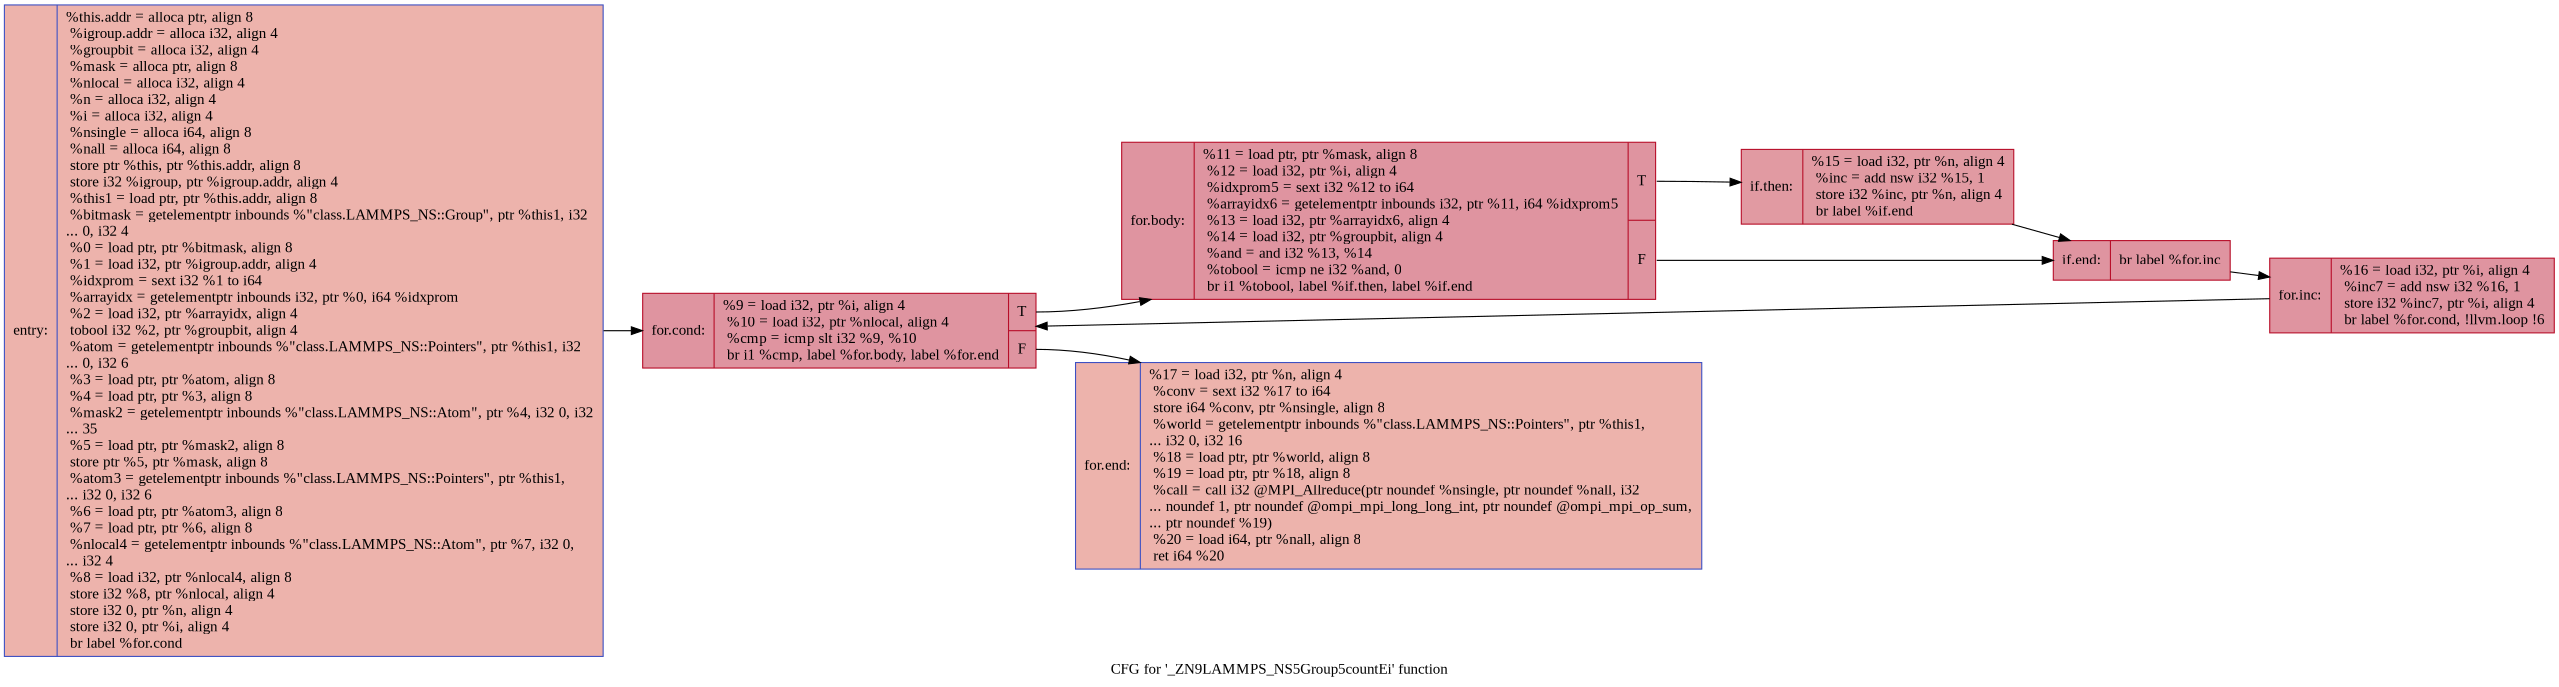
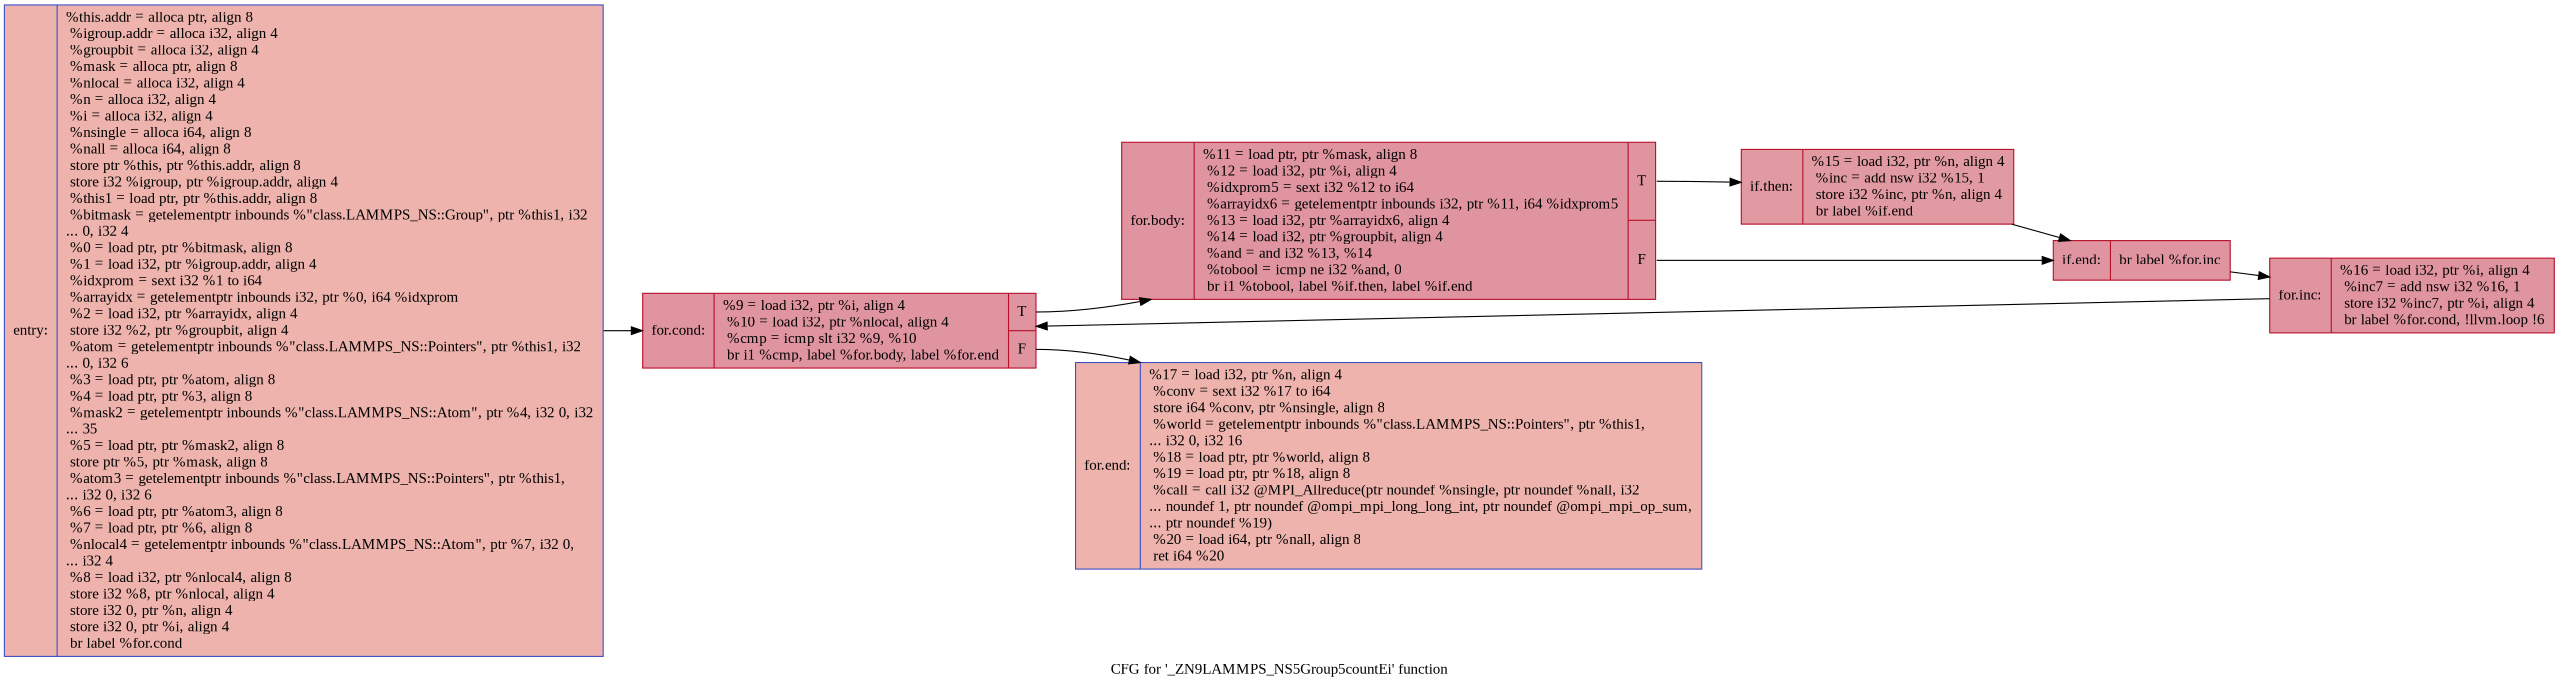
node "entry:": text "tobool i32 %2, ptr %groupbit, align 4" -> "store i32 %2, ptr %groupbit, align 4"
